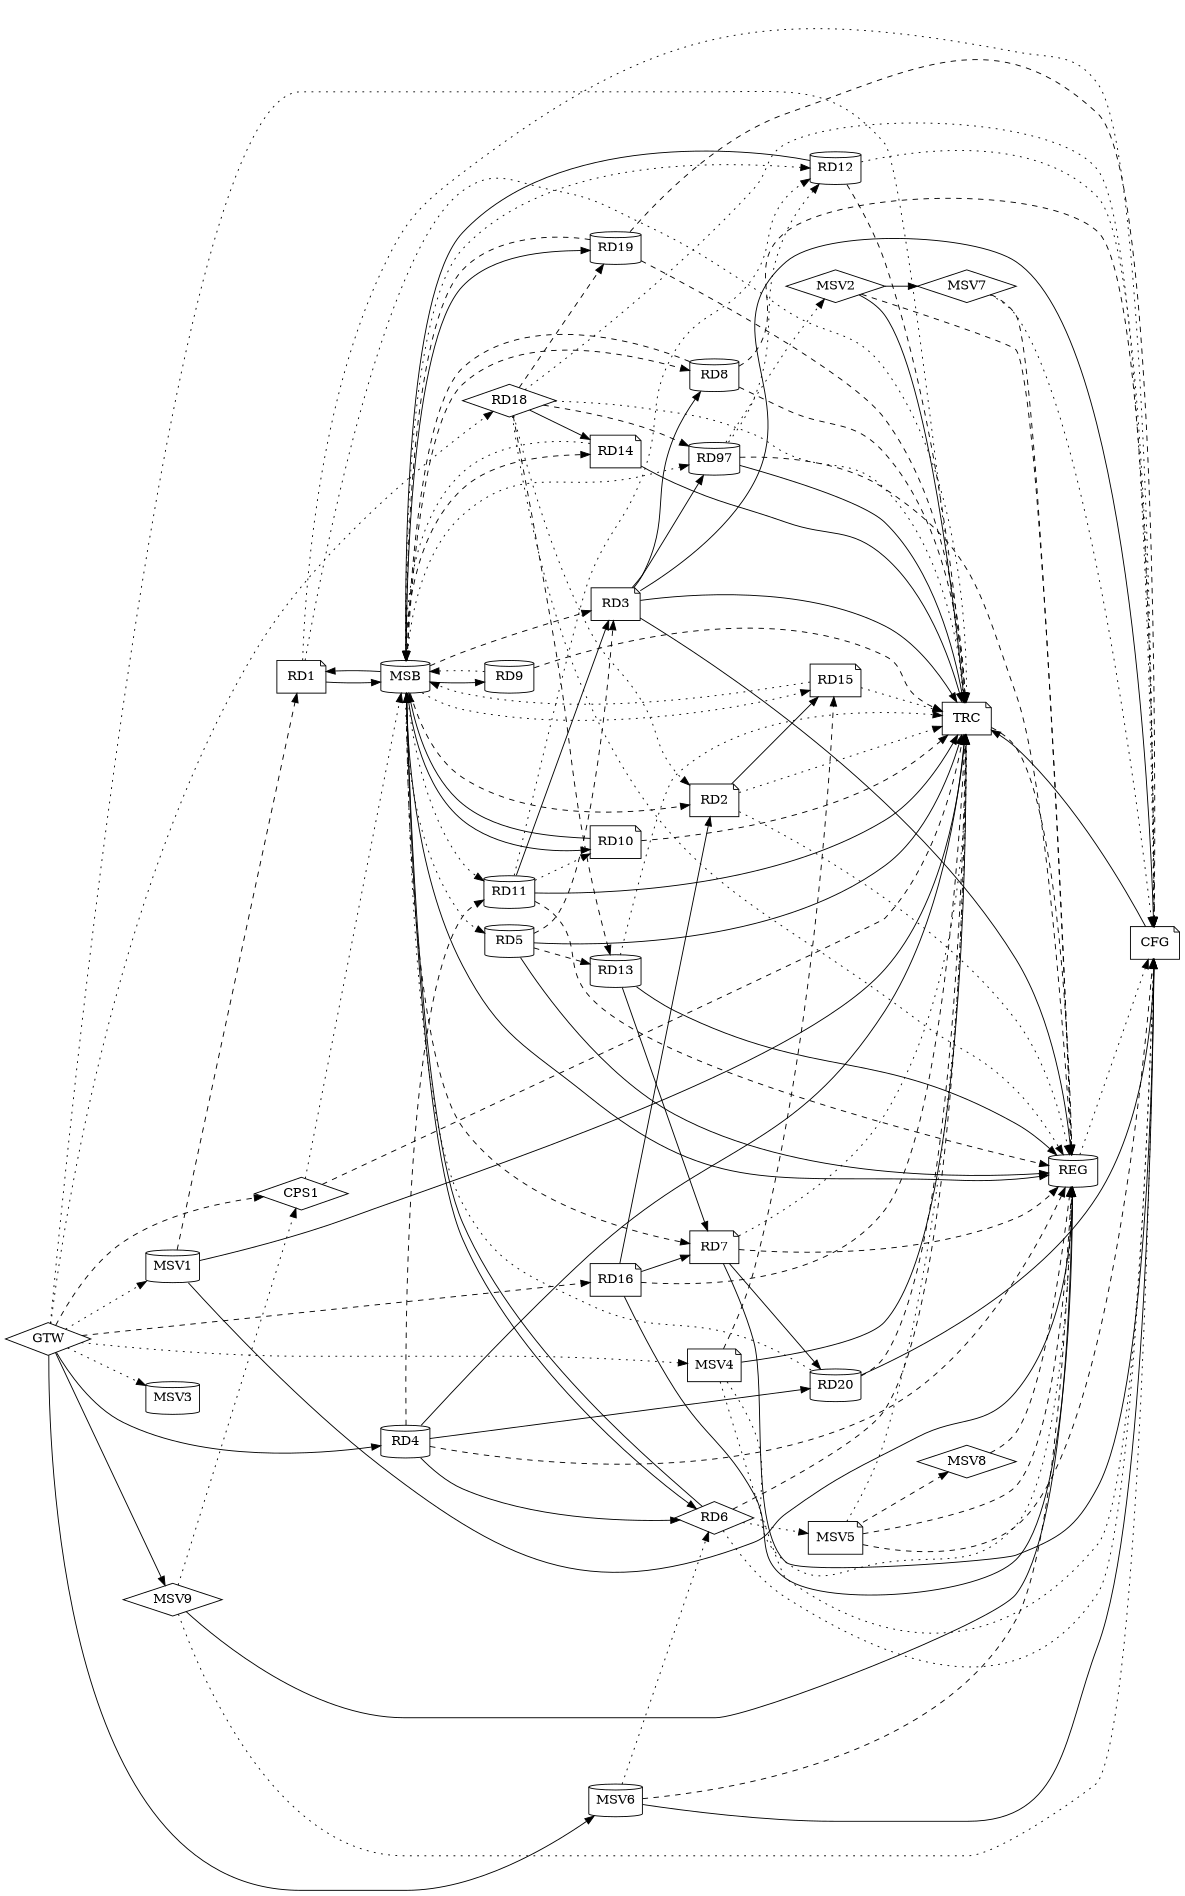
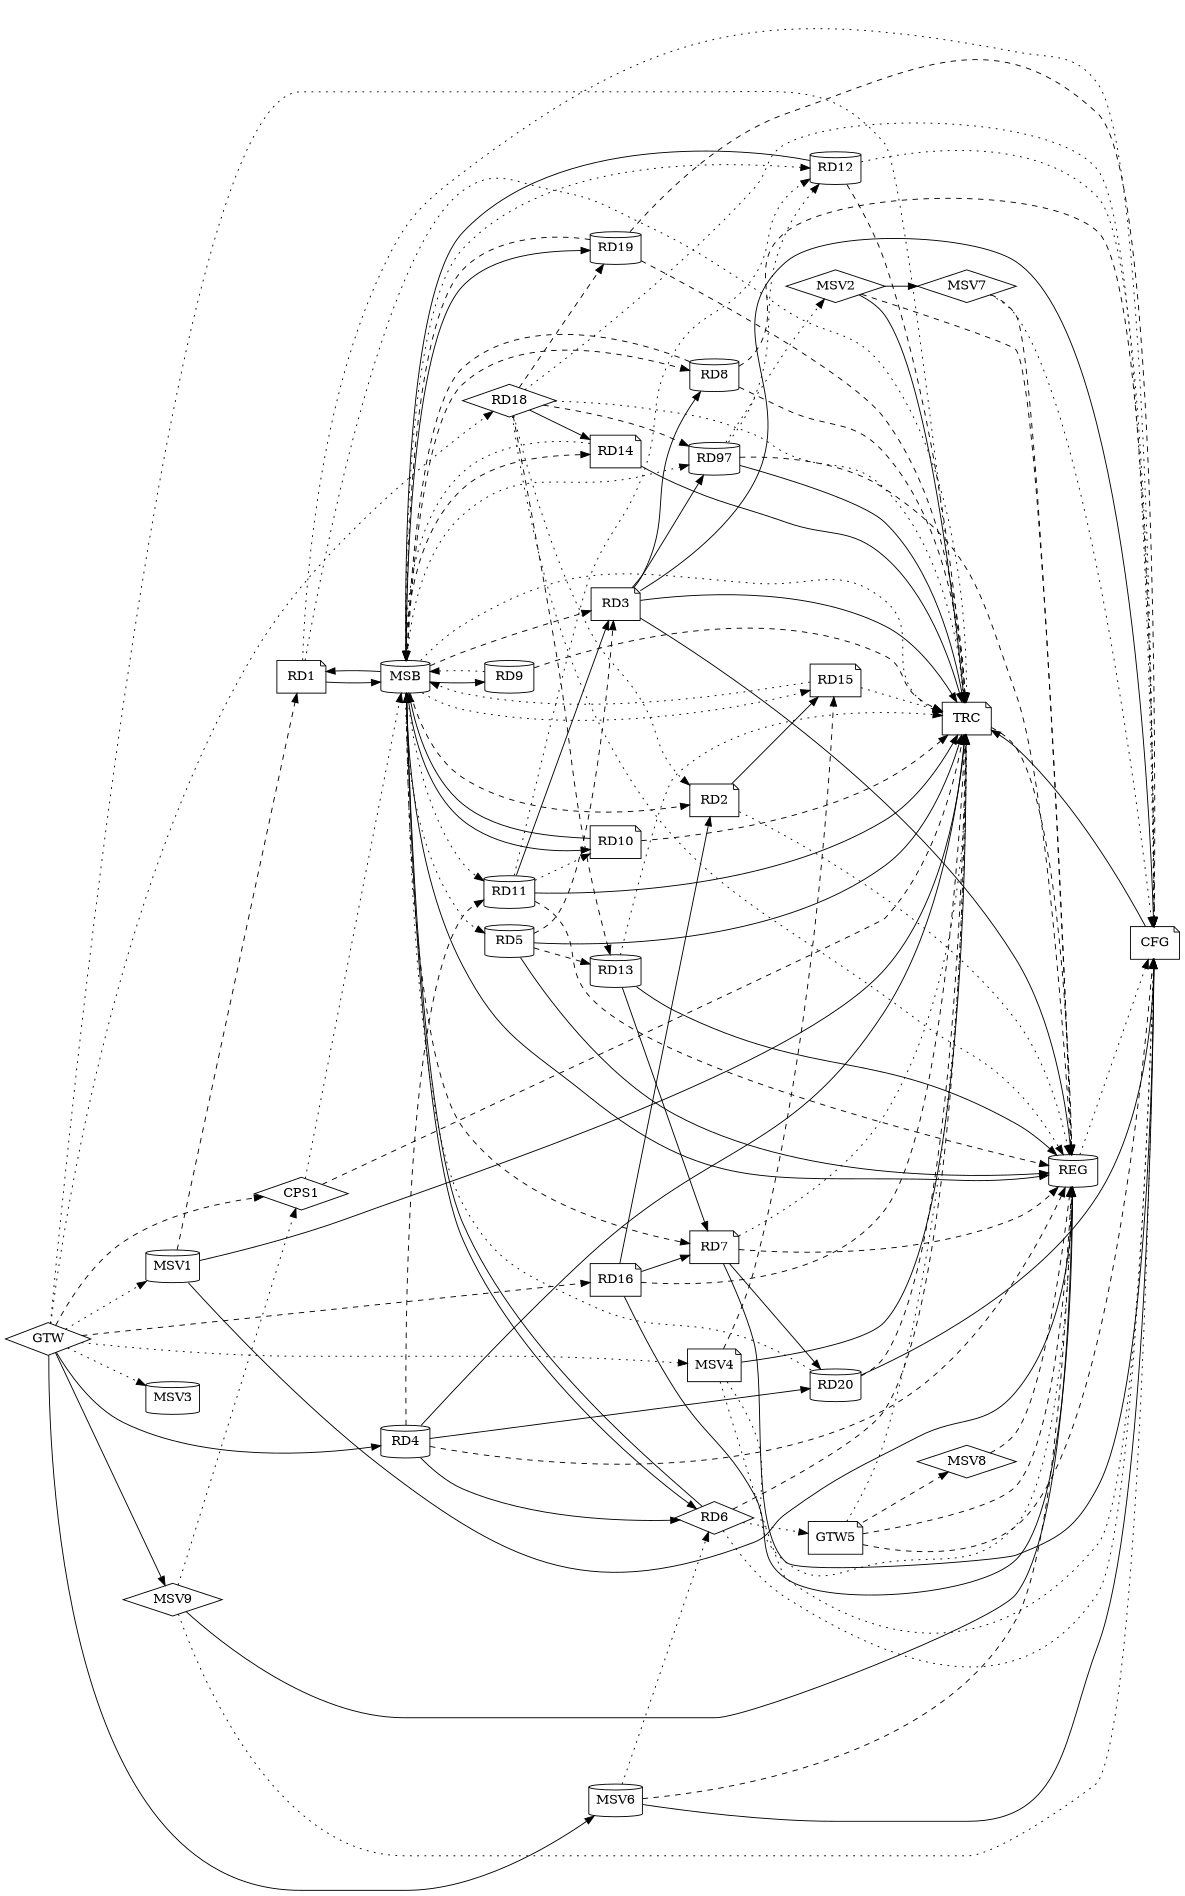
edge "RD2" -> "TRC": now "MSB" -> "TRC"
node "MSV5": label "MSV5" -> "GTW5"
